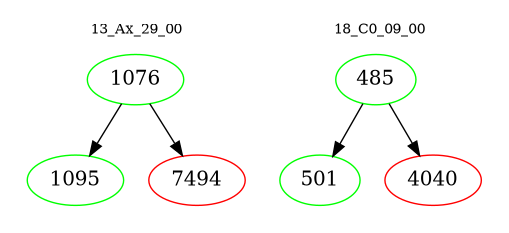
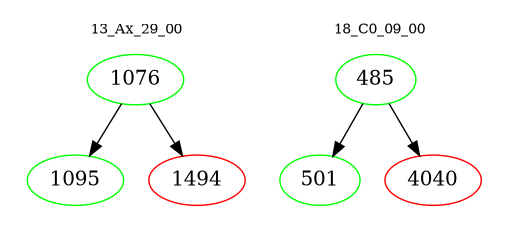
node "7494": label "7494" -> "1494"
